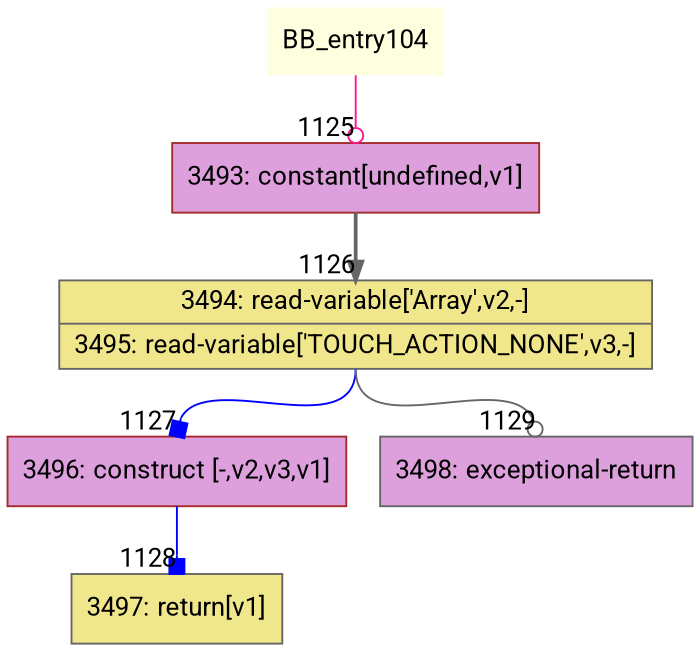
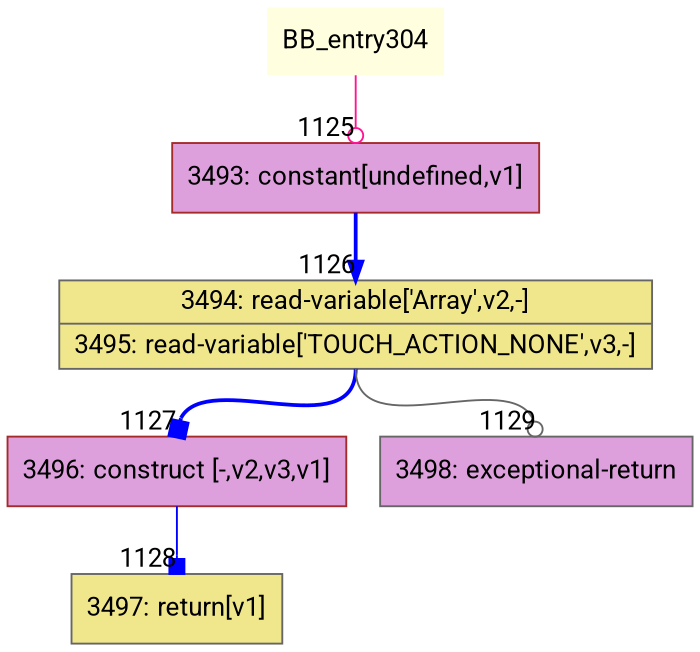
node "BB_entry104": label "BB_entry104" -> "BB_entry304"
edge "3493: constant[undefined,v1]" -> "3494: read-variable['Array',v2,-]": color gray40 -> blue
edge "3494: read-variable['Array',v2,-]" -> "3496: construct [-,v2,v3,v1]": style solid -> bold
